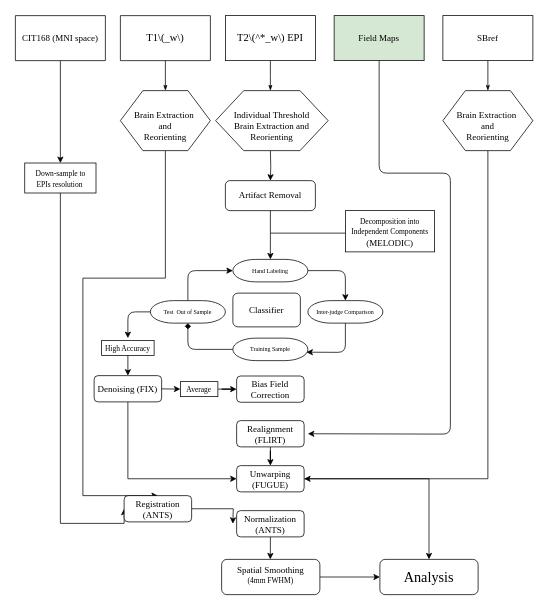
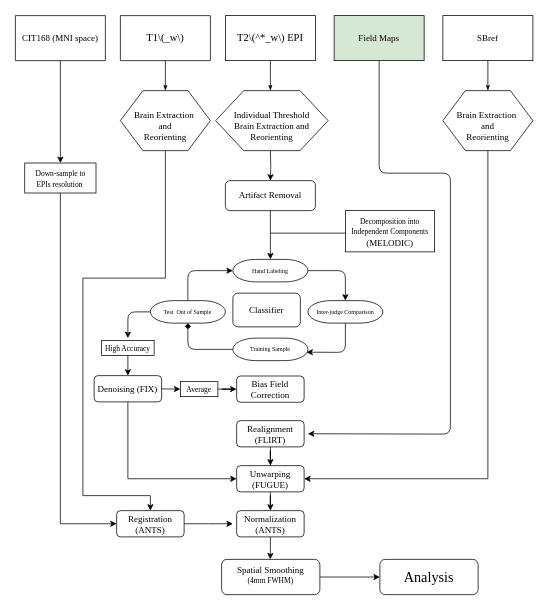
node "Registration (ANTS)": moved (158, 509) -> (150, 524)
edge "Unwarping (FUGUE)" -> "Analysis": now "Unwarping (FUGUE)" -> "Normalization (ANTS)"
